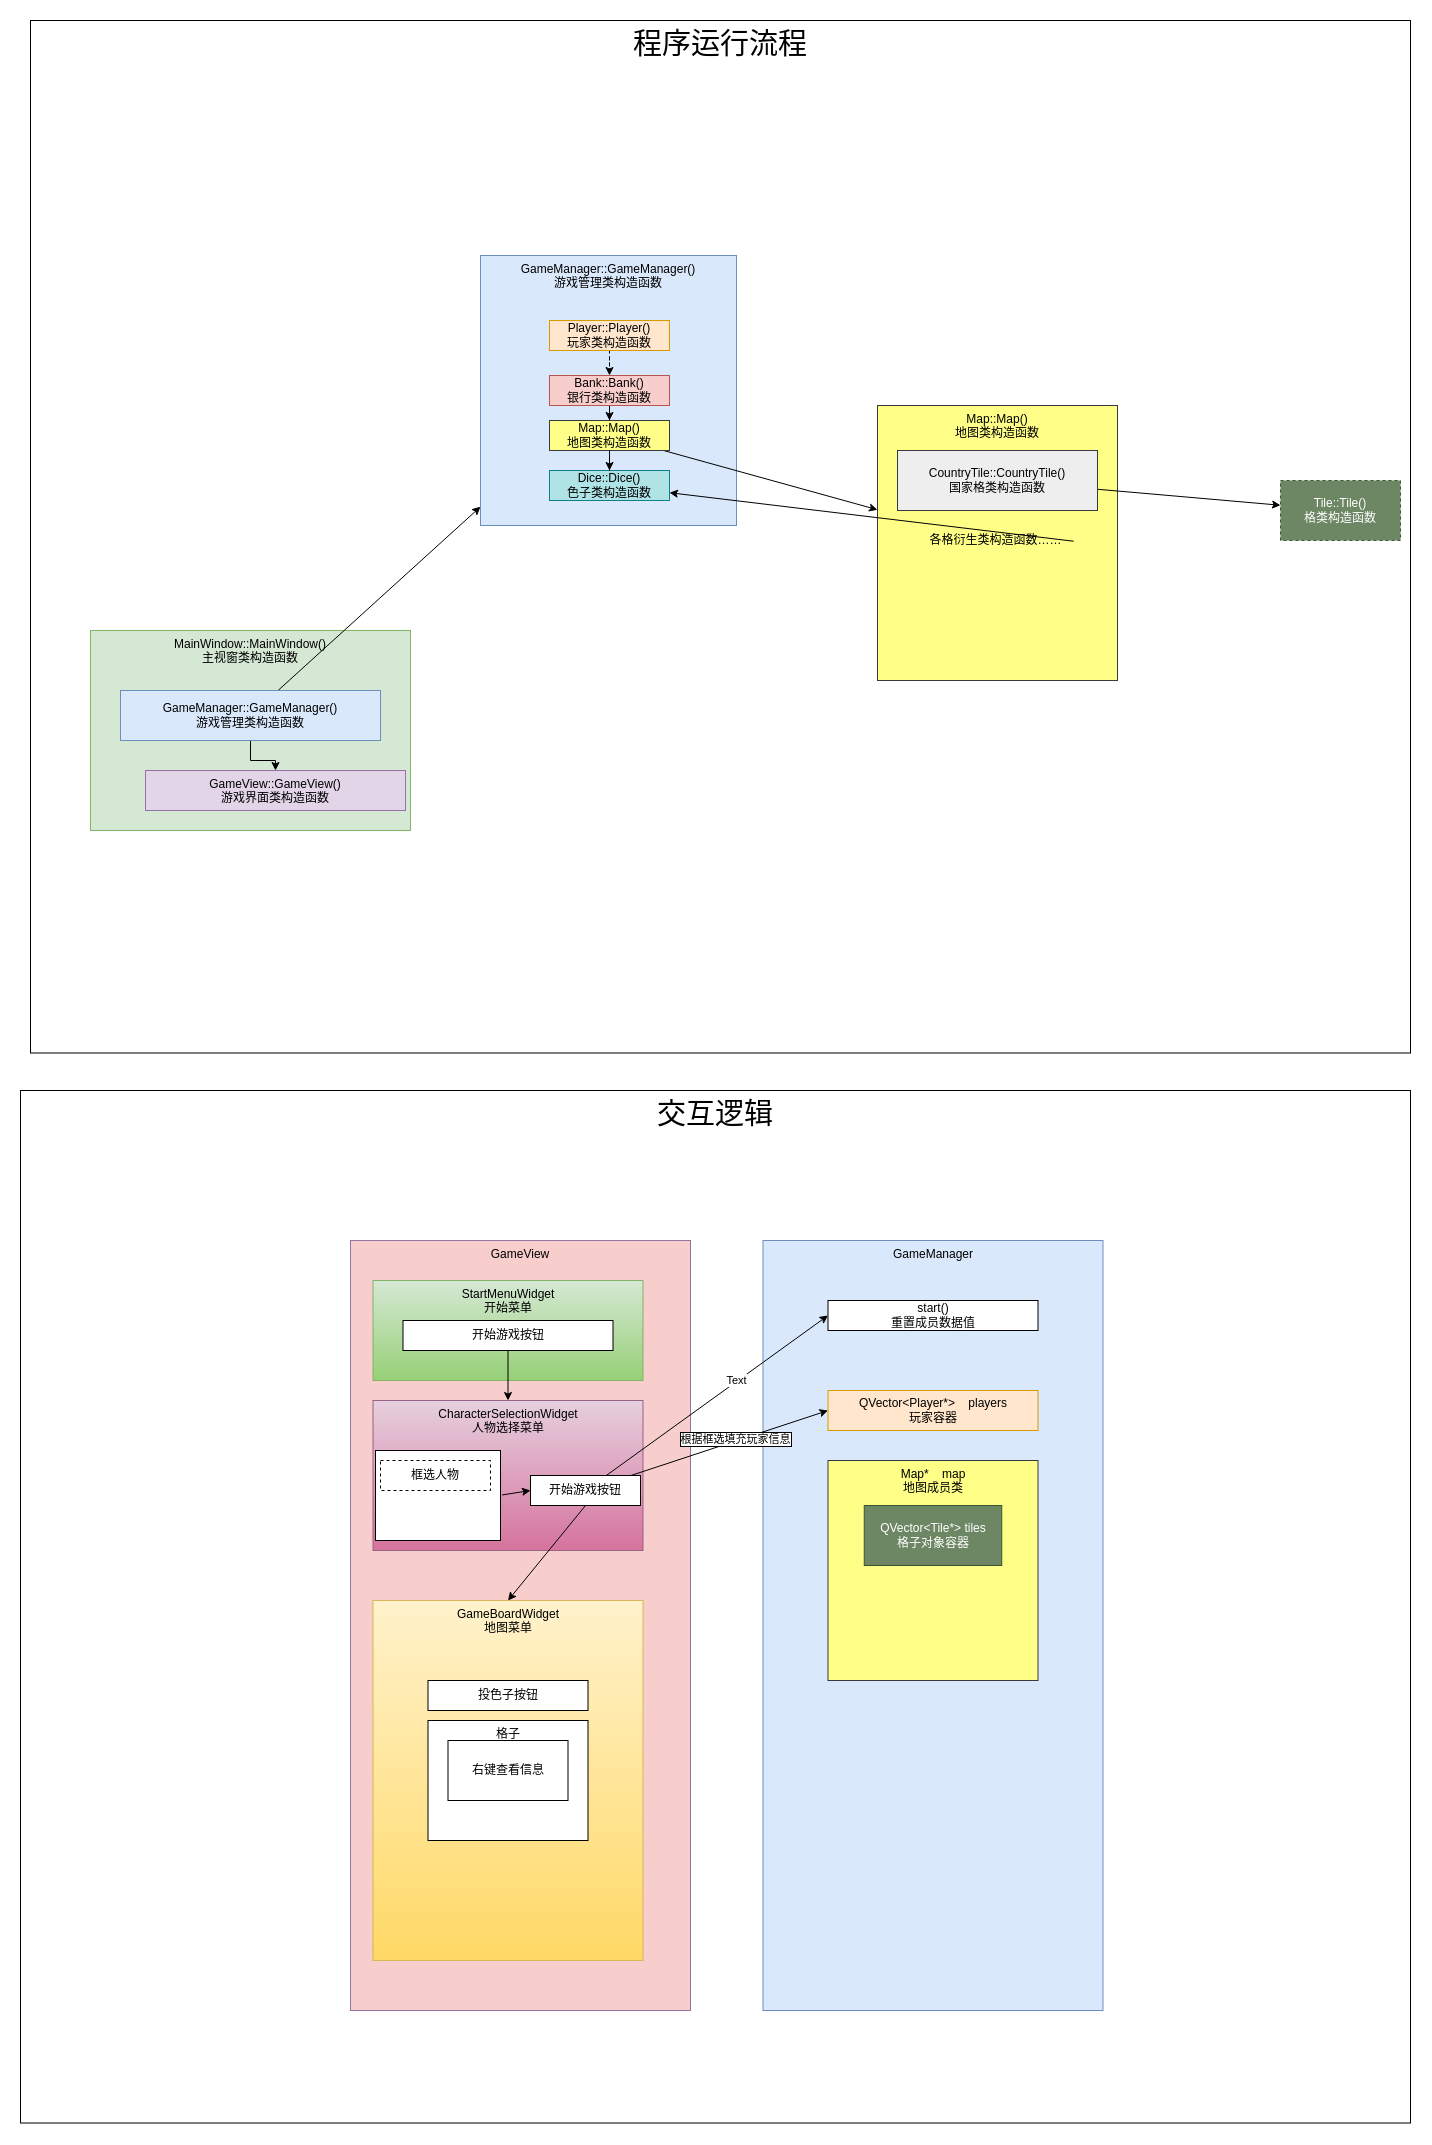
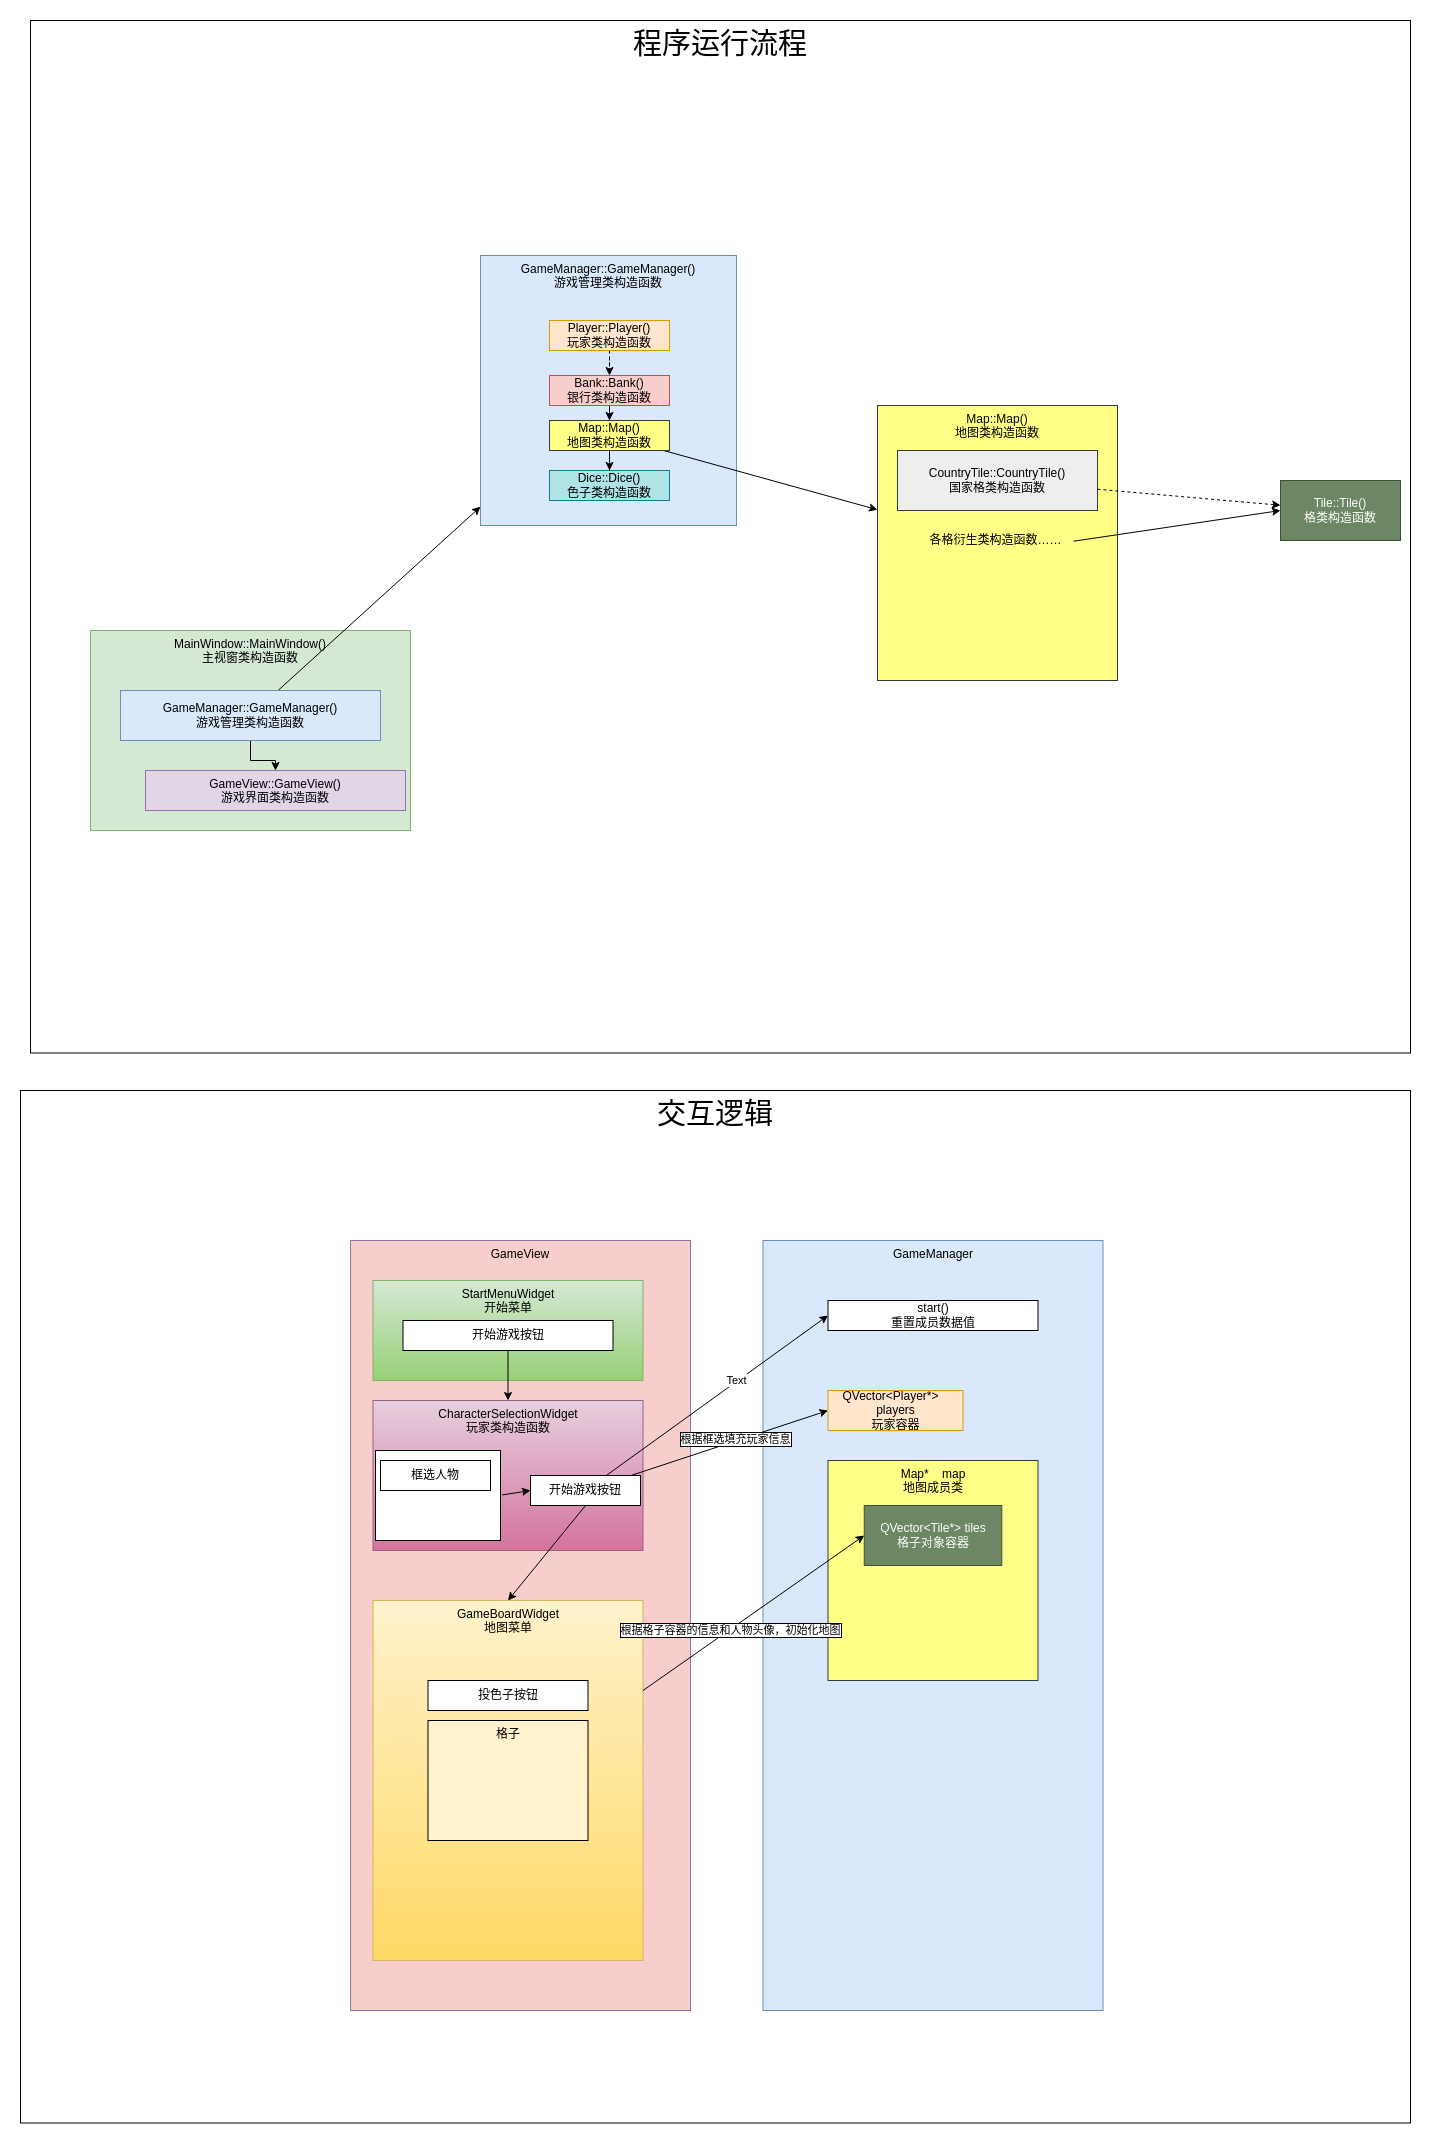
edge "CountryTile::CountryTile() 国家格类构造函数" -> "Tile::Tile() 格类构造函数": style solid -> dashed
node "Tile::Tile() 格类构造函数": style dashed -> solid
edge "各格衍生类构造函数……" -> "Dice::Dice() 色子类构造函数": now "各格衍生类构造函数……" -> "Tile::Tile() 格类构造函数"
node "QVector<Player*> players 玩家容器": size 210x40 -> 135x40
node "CharacterSelectionWidget 人物选择菜单": label "CharacterSelectionWidget 人物选择菜单" -> "CharacterSelectionWidget 玩家类构造函数"
node "框选人物": style dashed -> solid
edge "GameBoardWidget 地图菜单" -> "QVector<Tile*> tiles 格子对象容器": added, label "根据格子容器的信息和人物头像，初始化地图"
node "格子": fillcolor #ffffff -> #fff2cc
node "右键查看信息": removed
